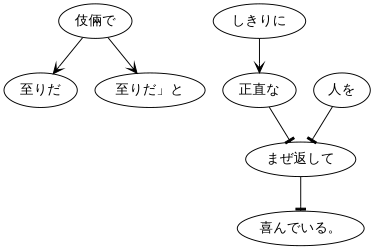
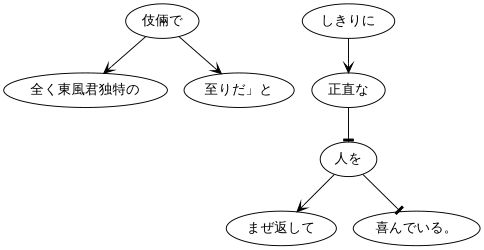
node "至りだ": label "至りだ" -> "全く東風君独特の"
edge "人を" -> "まぜ返して": arrowhead tee -> vee
edge "正直な" -> "まぜ返して": now "正直な" -> "人を"
edge "まぜ返して" -> "喜んでいる。": now "人を" -> "喜んでいる。"
